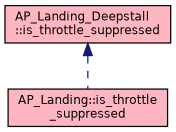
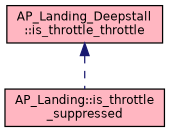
node "AP_Landing_Deepstall ::is_throttle_suppressed": label "AP_Landing_Deepstall ::is_throttle_suppressed" -> "AP_Landing_Deepstall ::is_throttle_throttle"
